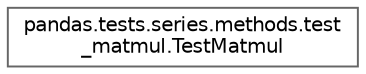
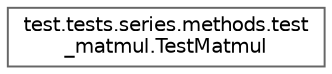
node "pandas.tests.series.methods.test _matmul.TestMatmul": label "pandas.tests.series.methods.test _matmul.TestMatmul" -> "test.tests.series.methods.test _matmul.TestMatmul"
